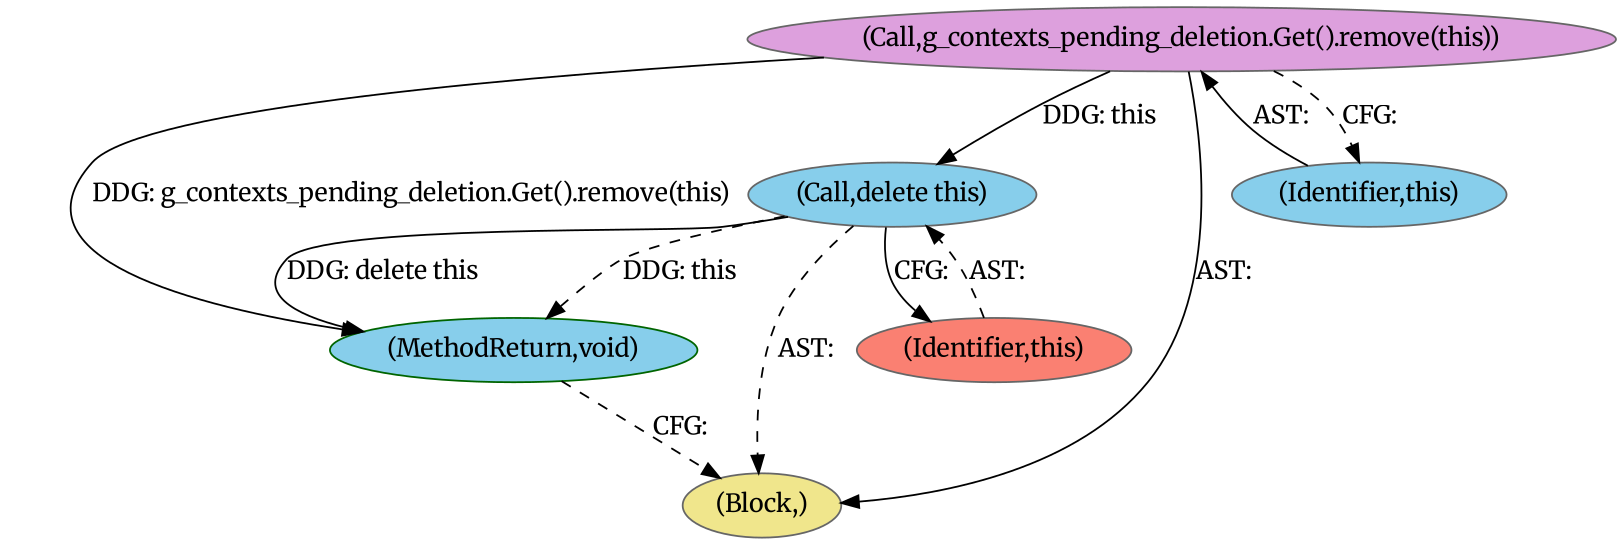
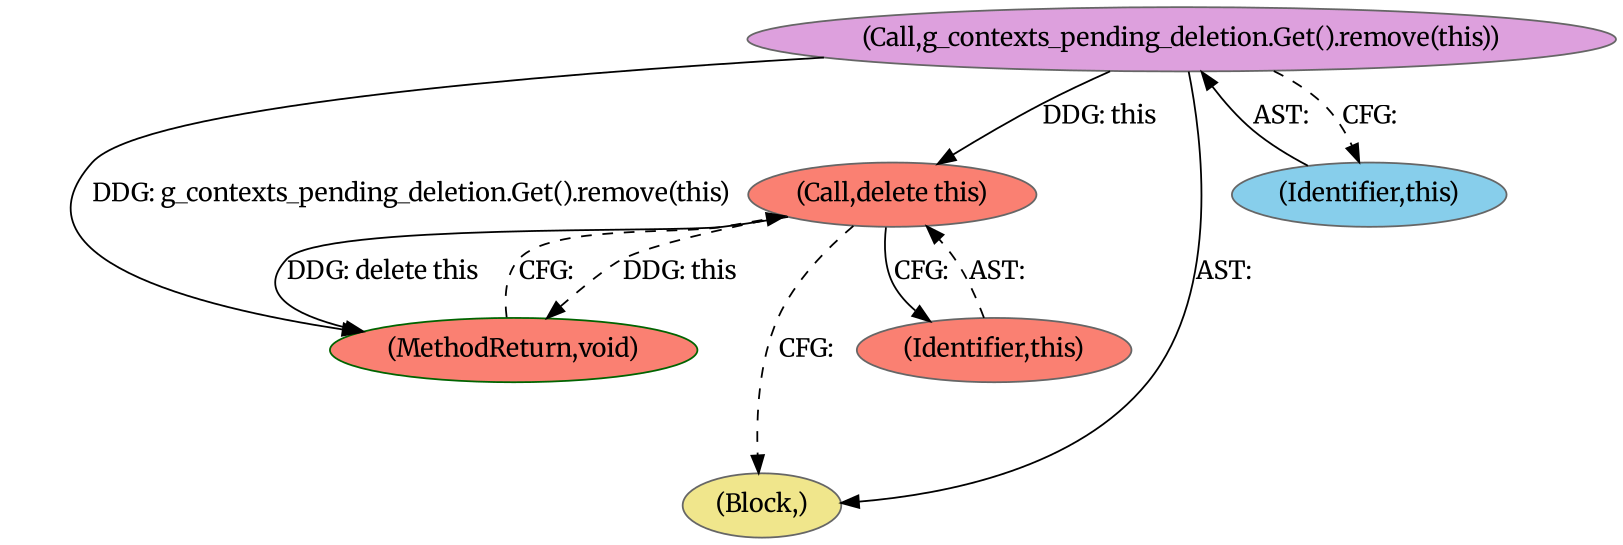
node "(Call,delete this)": fillcolor skyblue -> salmon
node "(MethodReturn,void)": fillcolor skyblue -> salmon
edge "(Call,delete this)" -> "(Block,)": label "AST: " -> "CFG: "
edge "(MethodReturn,void)" -> "(Block,)": now "(MethodReturn,void)" -> "(Call,delete this)"
